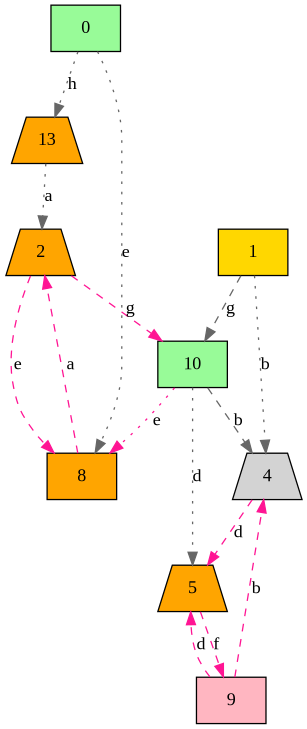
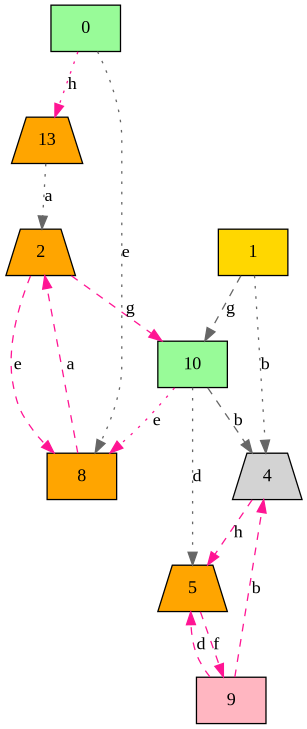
edge "0" -> "13": color gray40 -> deeppink
edge "4" -> "5": label "d" -> "h"
